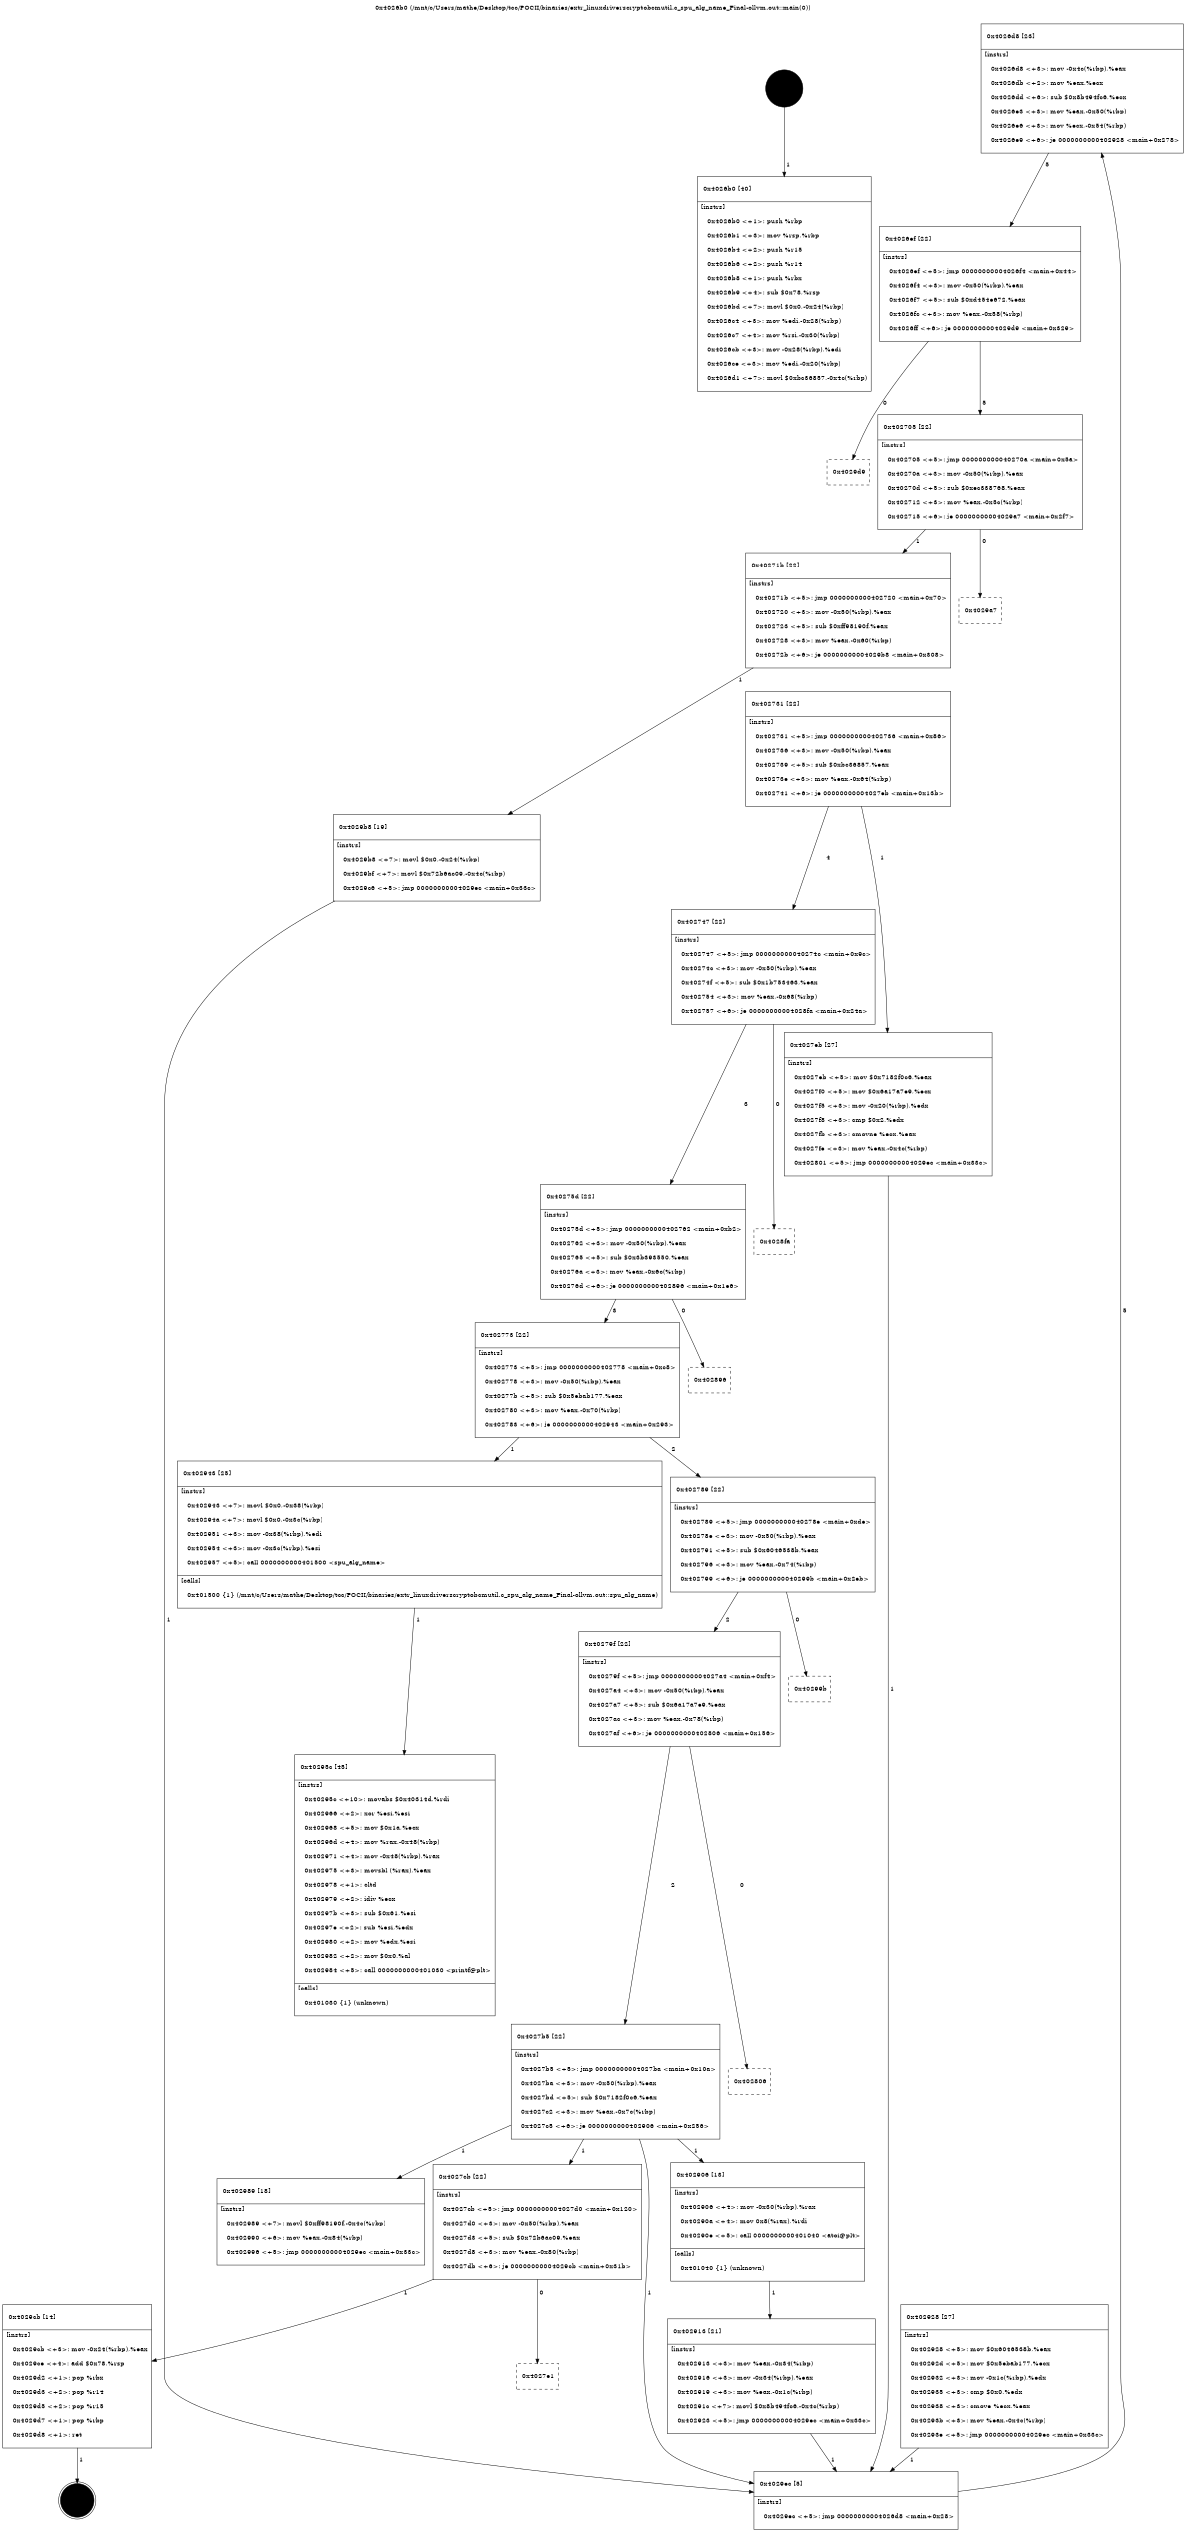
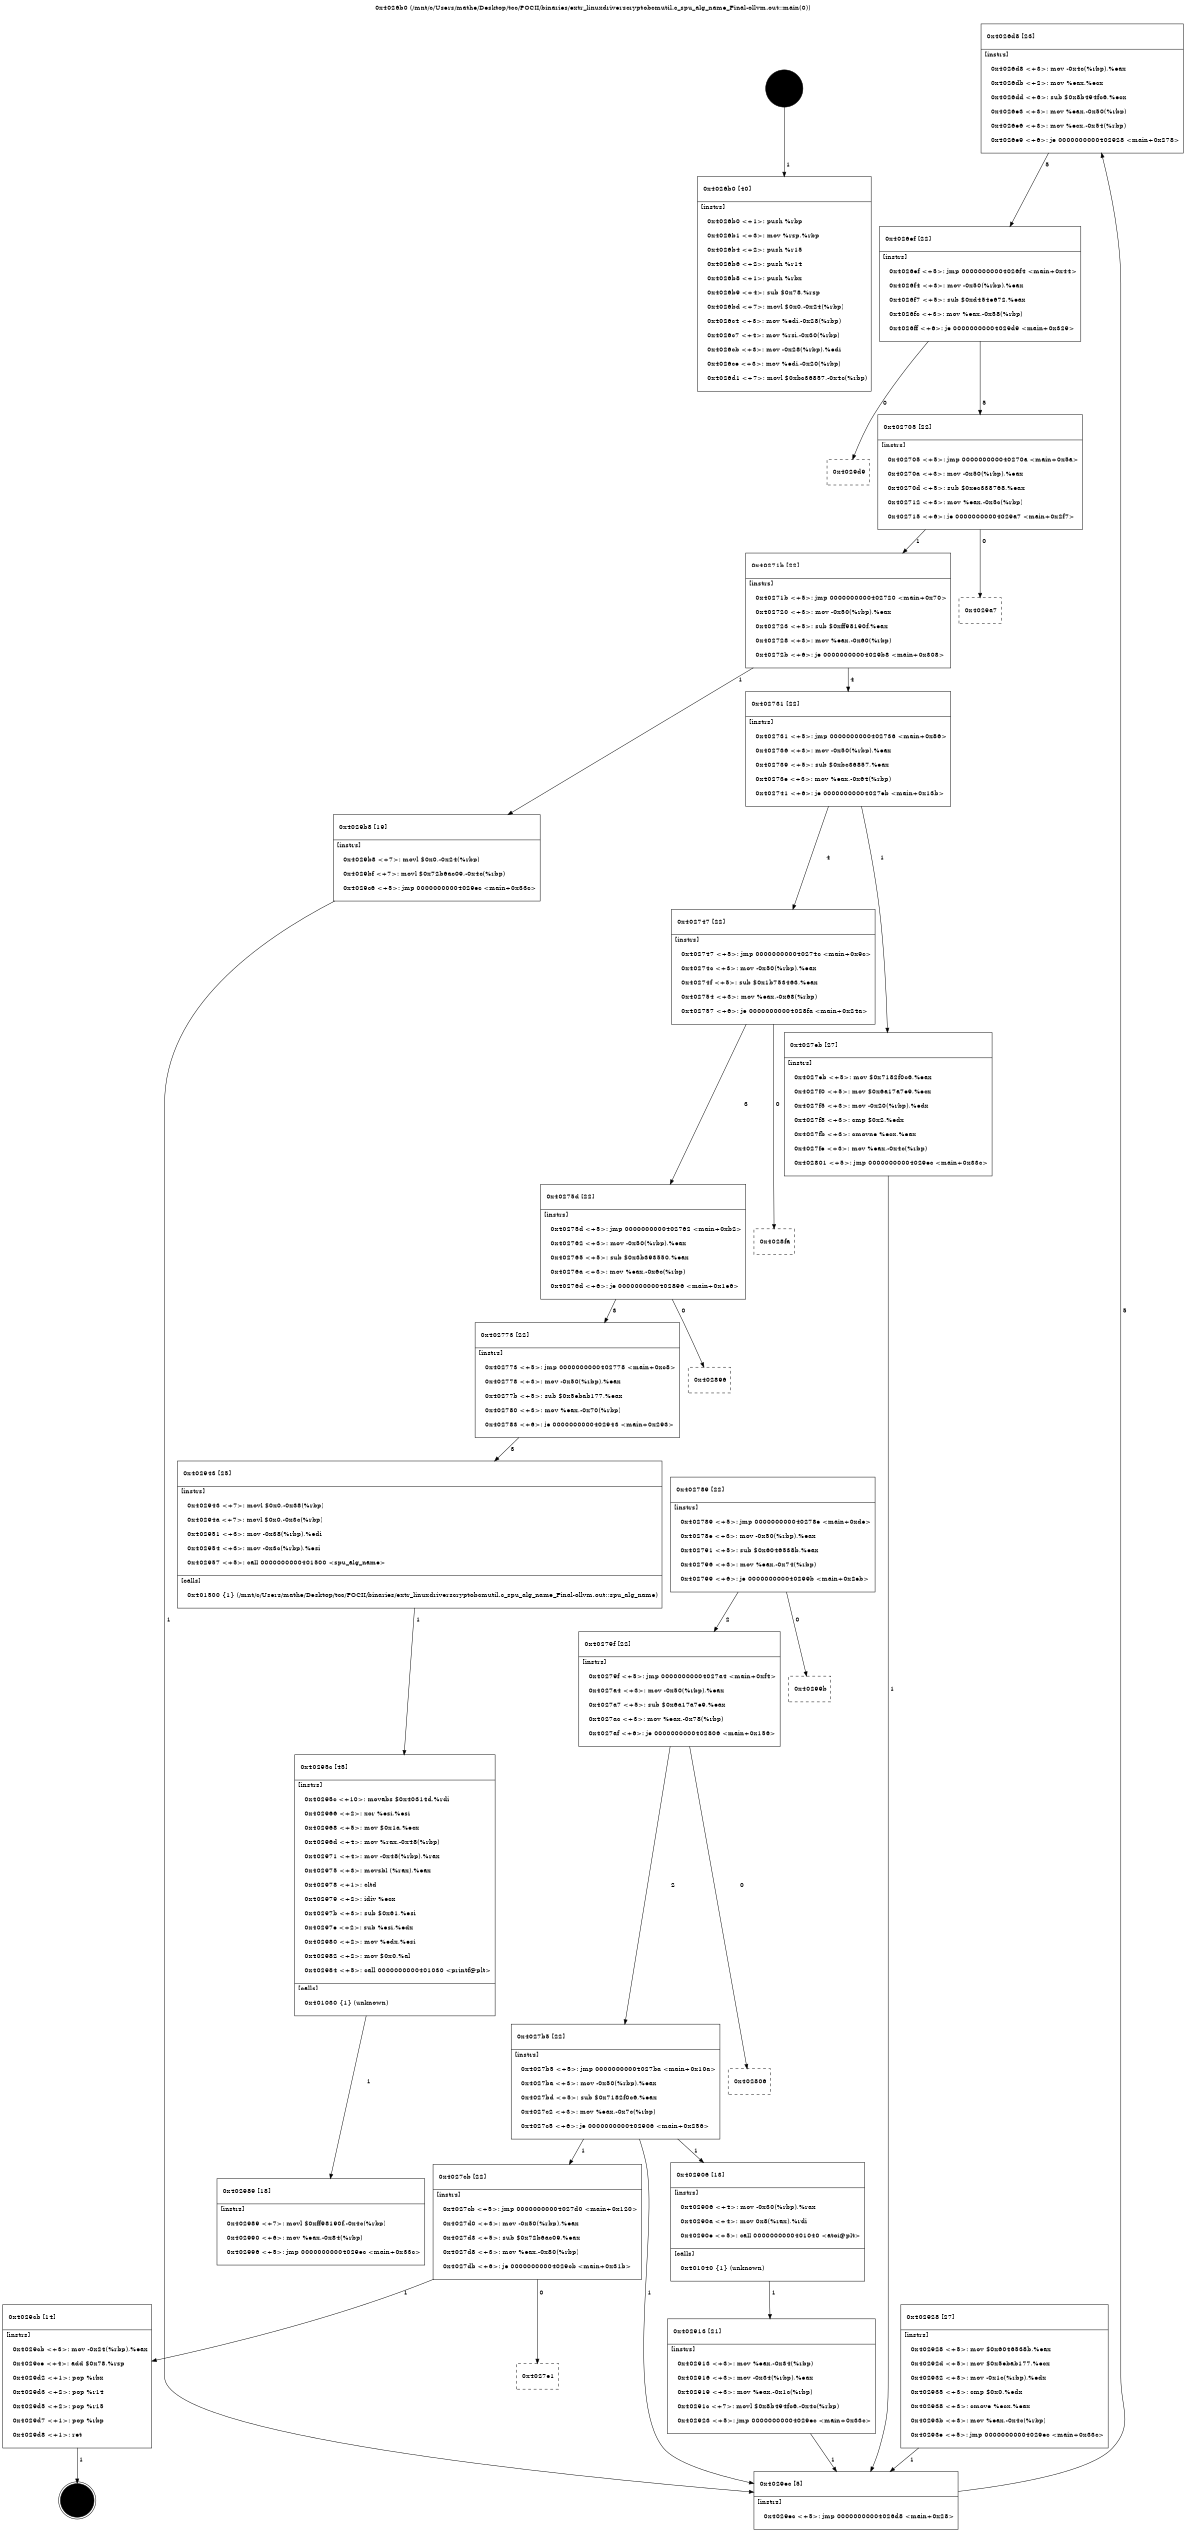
edge "0x40271b [22]" -> "0x402731 [22]": added, label "4"
edge "0x402773 [22]" -> "0x402943 [25]": label " 1" -> " 3"
edge "0x402773 [22]" -> "0x402789 [22]": removed, label "2"
edge "0x4027b5 [22]" -> "0x402989 [18]": now "0x40295c [45]" -> "0x402989 [18]"
